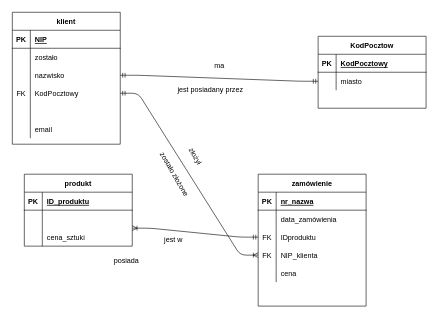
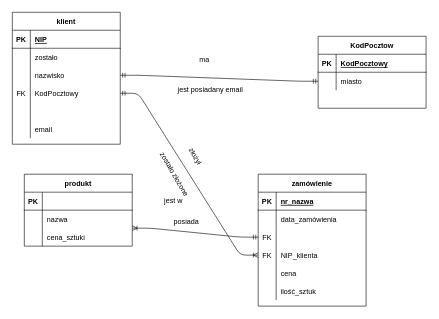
node "ma": moved (219, 66) -> (204, 60)
node "jest posiadany przez": label "jest posiadany przez" -> "jest posiadany email"
node "ID_produktu": removed
node "nazwa": added
node "IDproduktu": removed
node "jest w": moved (174, 240) -> (174, 201)
node "posiada": moved (126, 261) -> (186, 222)
node "ilość_sztuk": added
